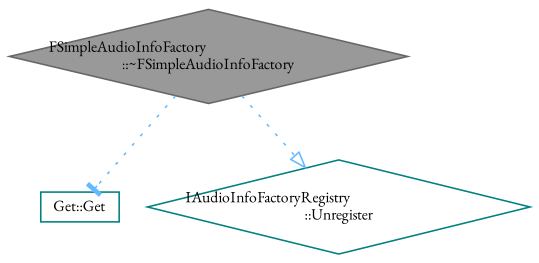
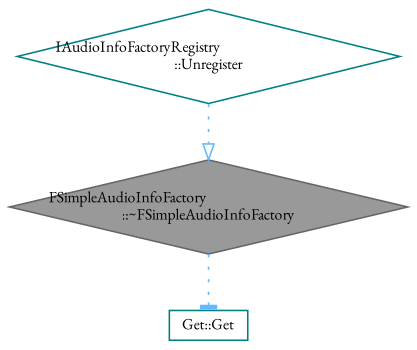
edge "FSimpleAudioInfoFactory ::~FSimpleAudioInfoFactory" -> "IAudioInfoFactoryRegistry ::Unregister": reversed
